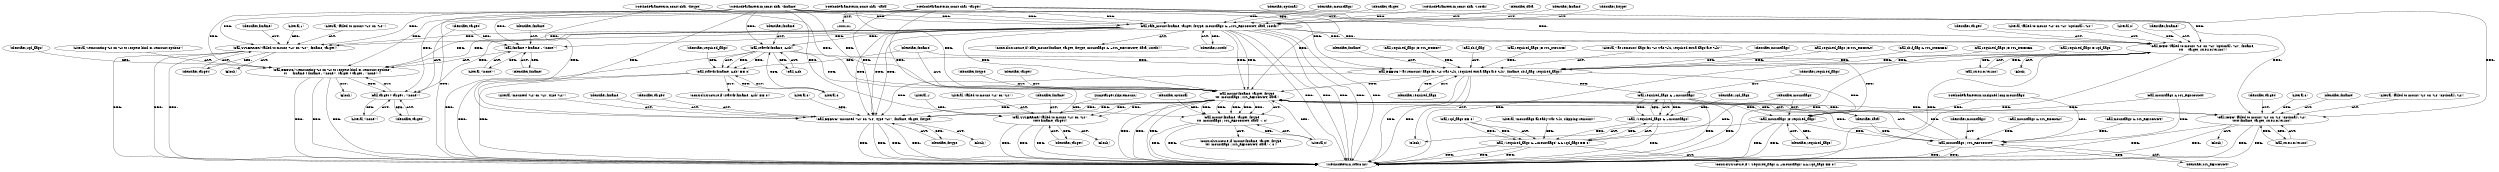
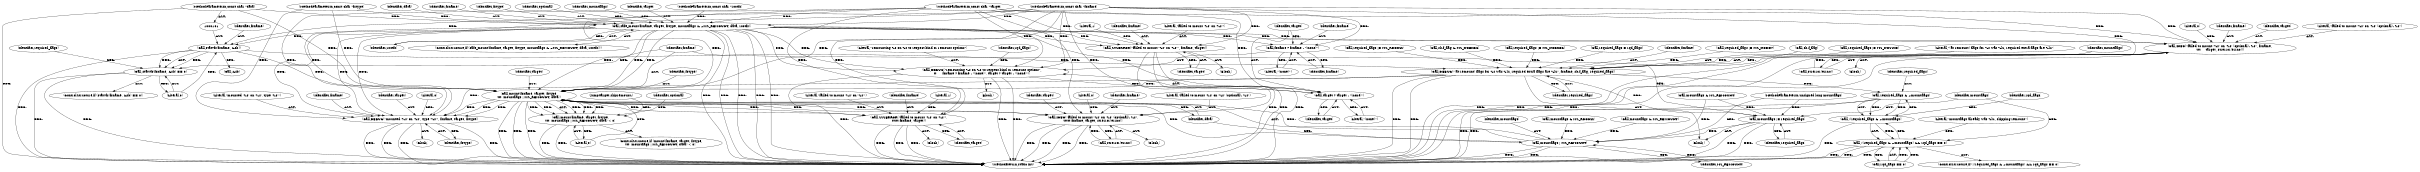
edge "(Call,&sb)" -> "(Call,statvfs(fsname, &sb))": now "1000101" -> "(Call,statvfs(fsname, &sb))"
edge "(Call,required_flags & ~mountflags)" -> "(Call,mountflags |= required_flags)": removed, label "DDG:"
edge "(Call,!(required_flags & ~mountflags) && rqd_flags == 0)" -> "(Call,rqd_flags == 0)": added, label "CFG:"
edge "(Identifier,MS_REMOUNT)" -> "(Call,mountflags | MS_REMOUNT)": label "AST: " -> "DDG: "
